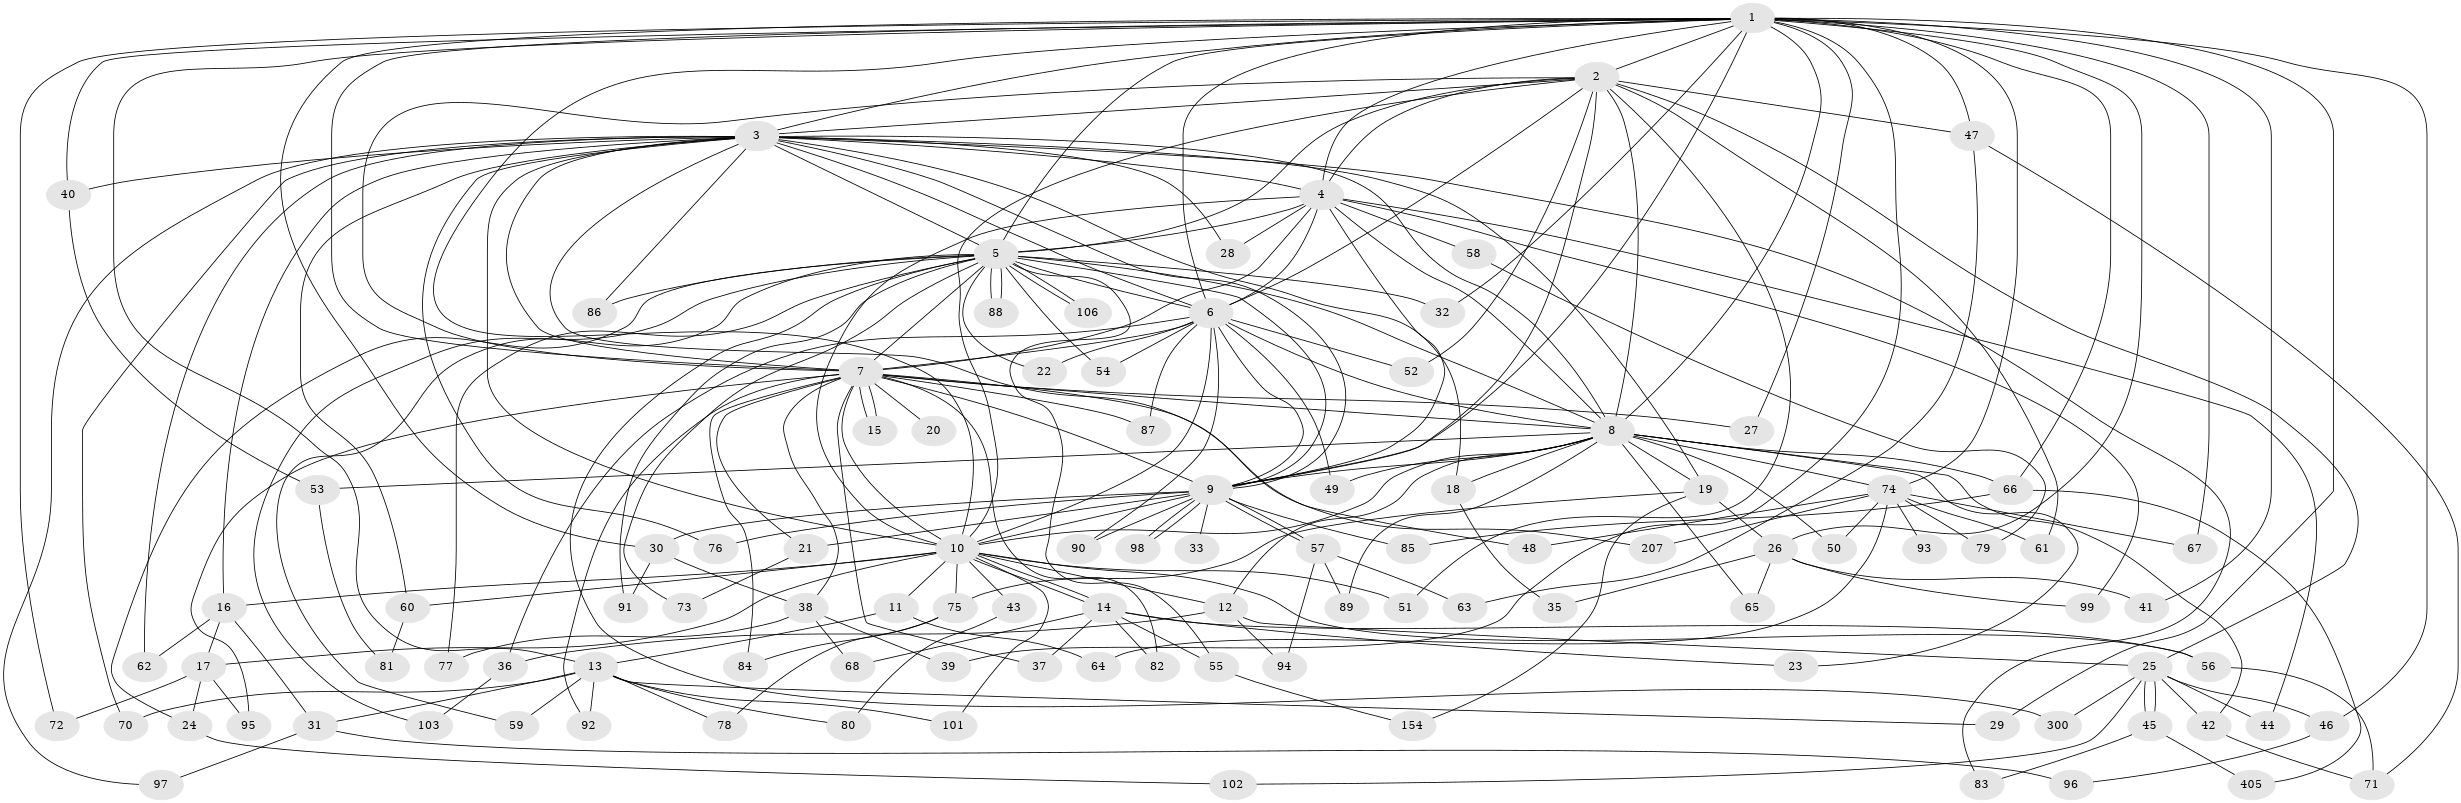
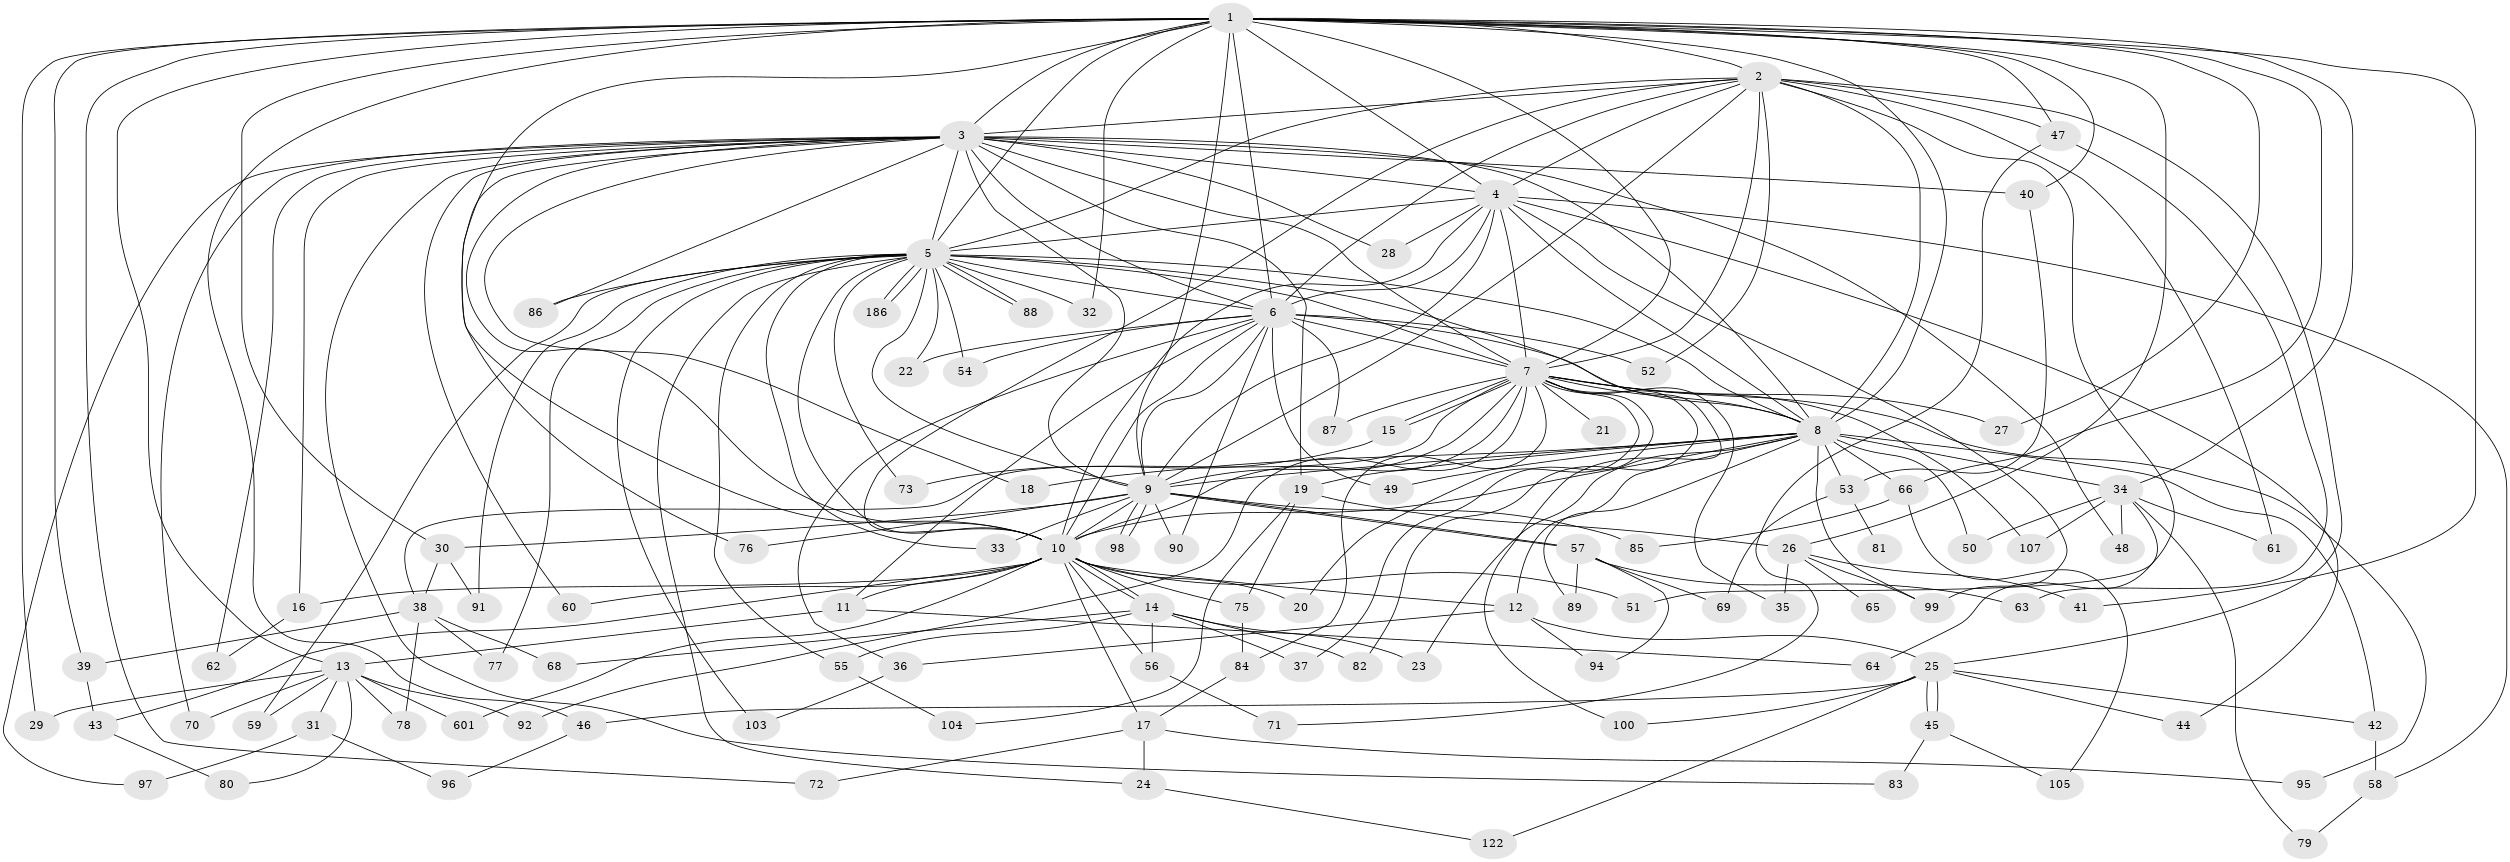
node "106": label "106" -> "186"
edge "5" -- "33": added
edge "6" -- "11": added
edge "5" -- "10": added
node "74": label "74" -> "34"
edge "8" -- "65": now "8" -- "99"
edge "9" -- "21": removed
node "207": label "207" -> "107"
node "93": removed
node "67": removed
edge "18" -- "35": now "7" -- "35"
edge "21" -- "73": now "15" -- "73"
edge "10" -- "20": added
node "69": added
edge "16" -- "17": now "84" -- "17"
edge "60" -- "81": removed
edge "75" -- "78": now "38" -- "78"
edge "16" -- "31": removed
edge "39" -- "43": added
node "101": label "101" -> "601"
node "154": label "154" -> "104"
node "300": label "300" -> "100"
edge "42" -- "71": now "42" -- "58"
node "102": label "102" -> "122"
node "405": label "405" -> "105"
